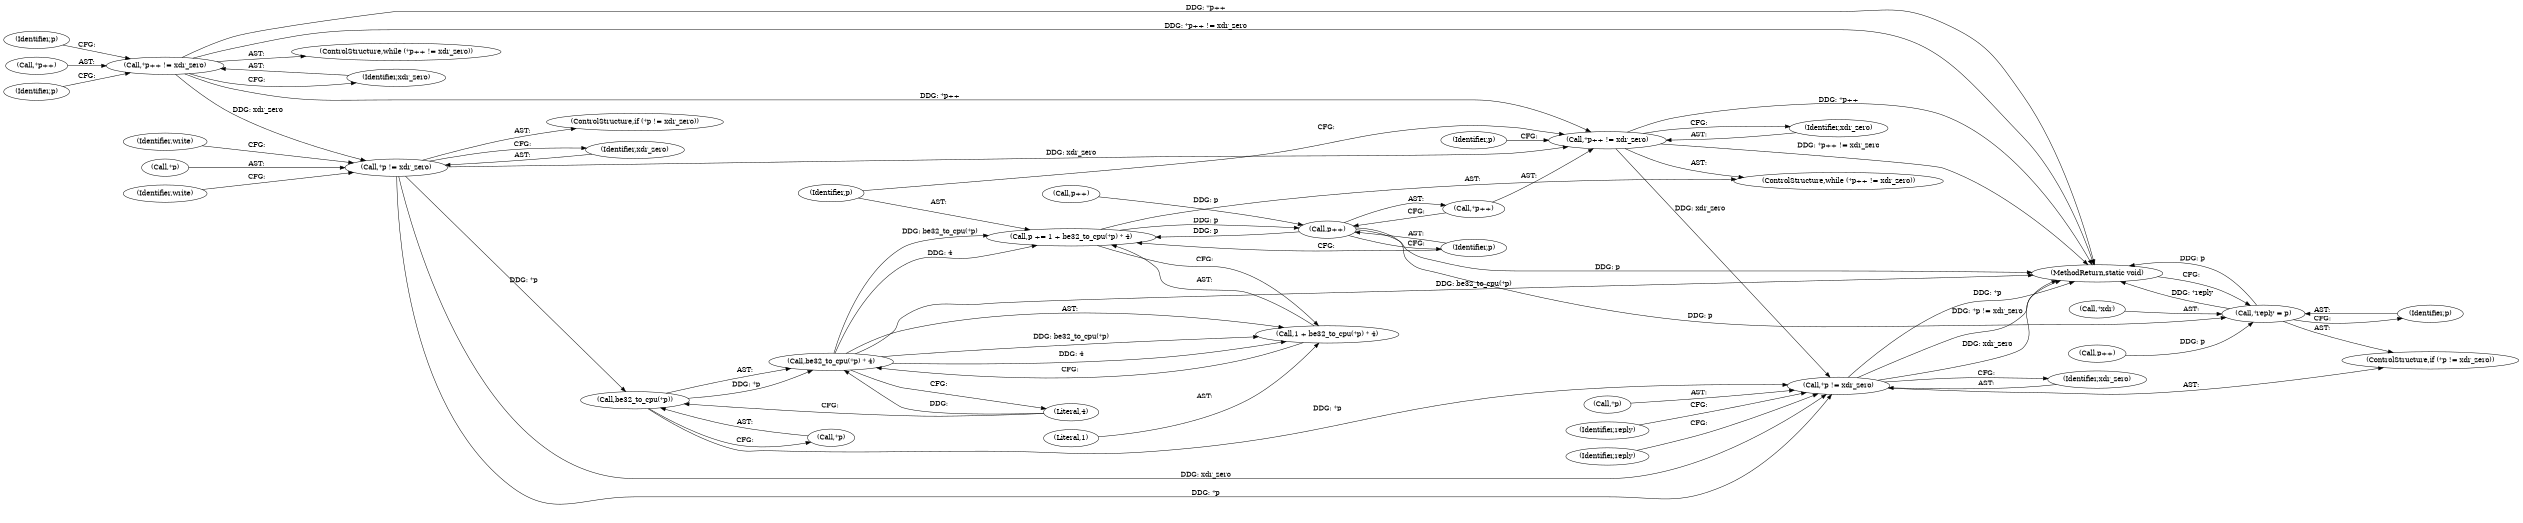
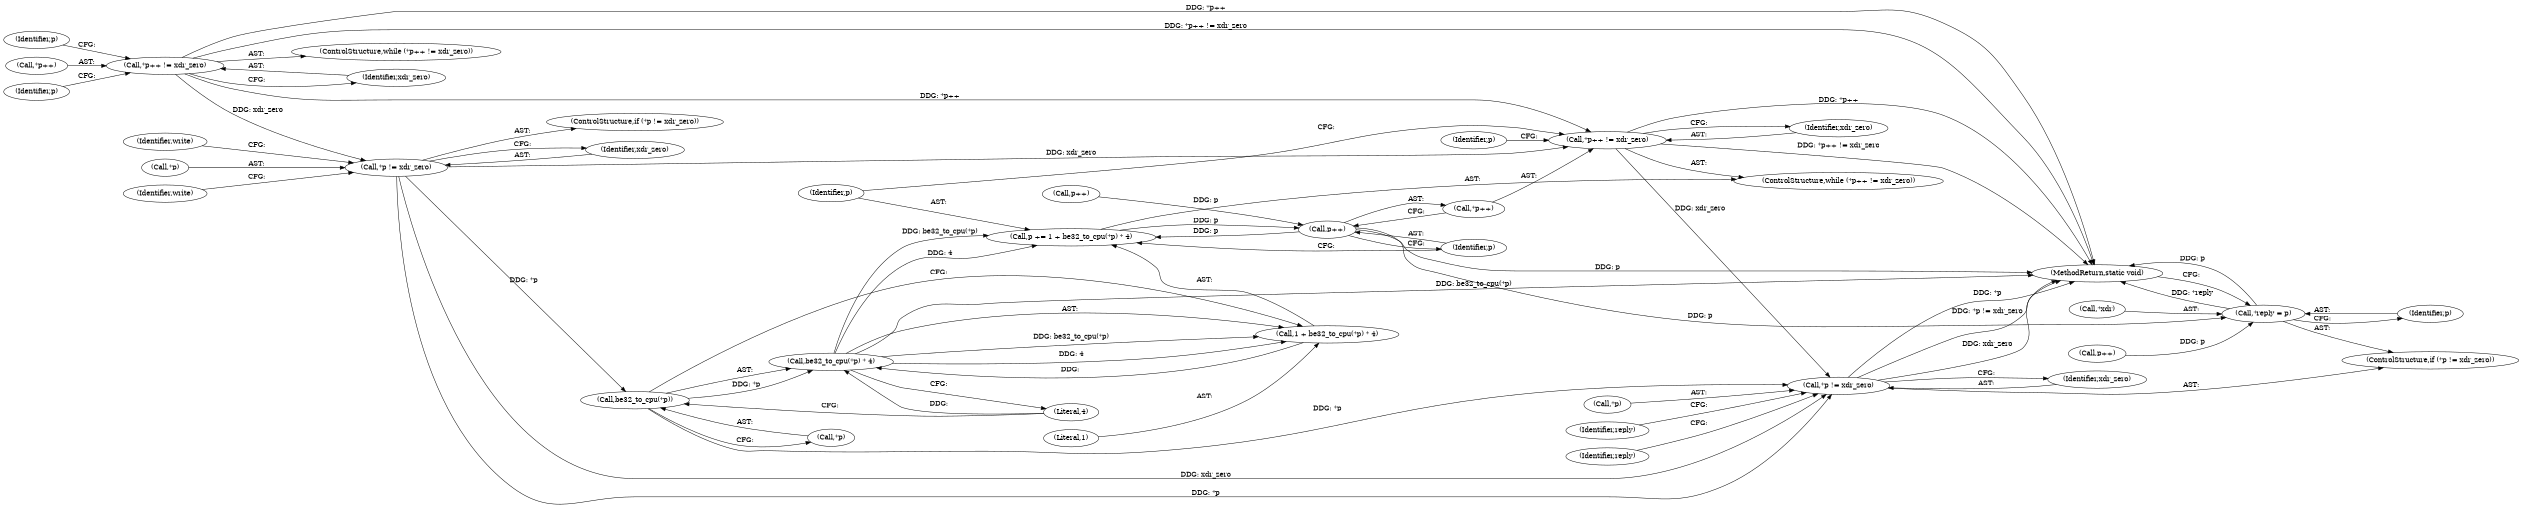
edge "(Call,p += 1 + be32_to_cpu(*p) * 4)" -> "(Call,1 + be32_to_cpu(*p) * 4)": now "(Call,be32_to_cpu(*p))" -> "(Call,1 + be32_to_cpu(*p) * 4)"
edge "(Call,1 + be32_to_cpu(*p) * 4)" -> "(Call,be32_to_cpu(*p) * 4)": label "CFG: " -> "DDG: "
